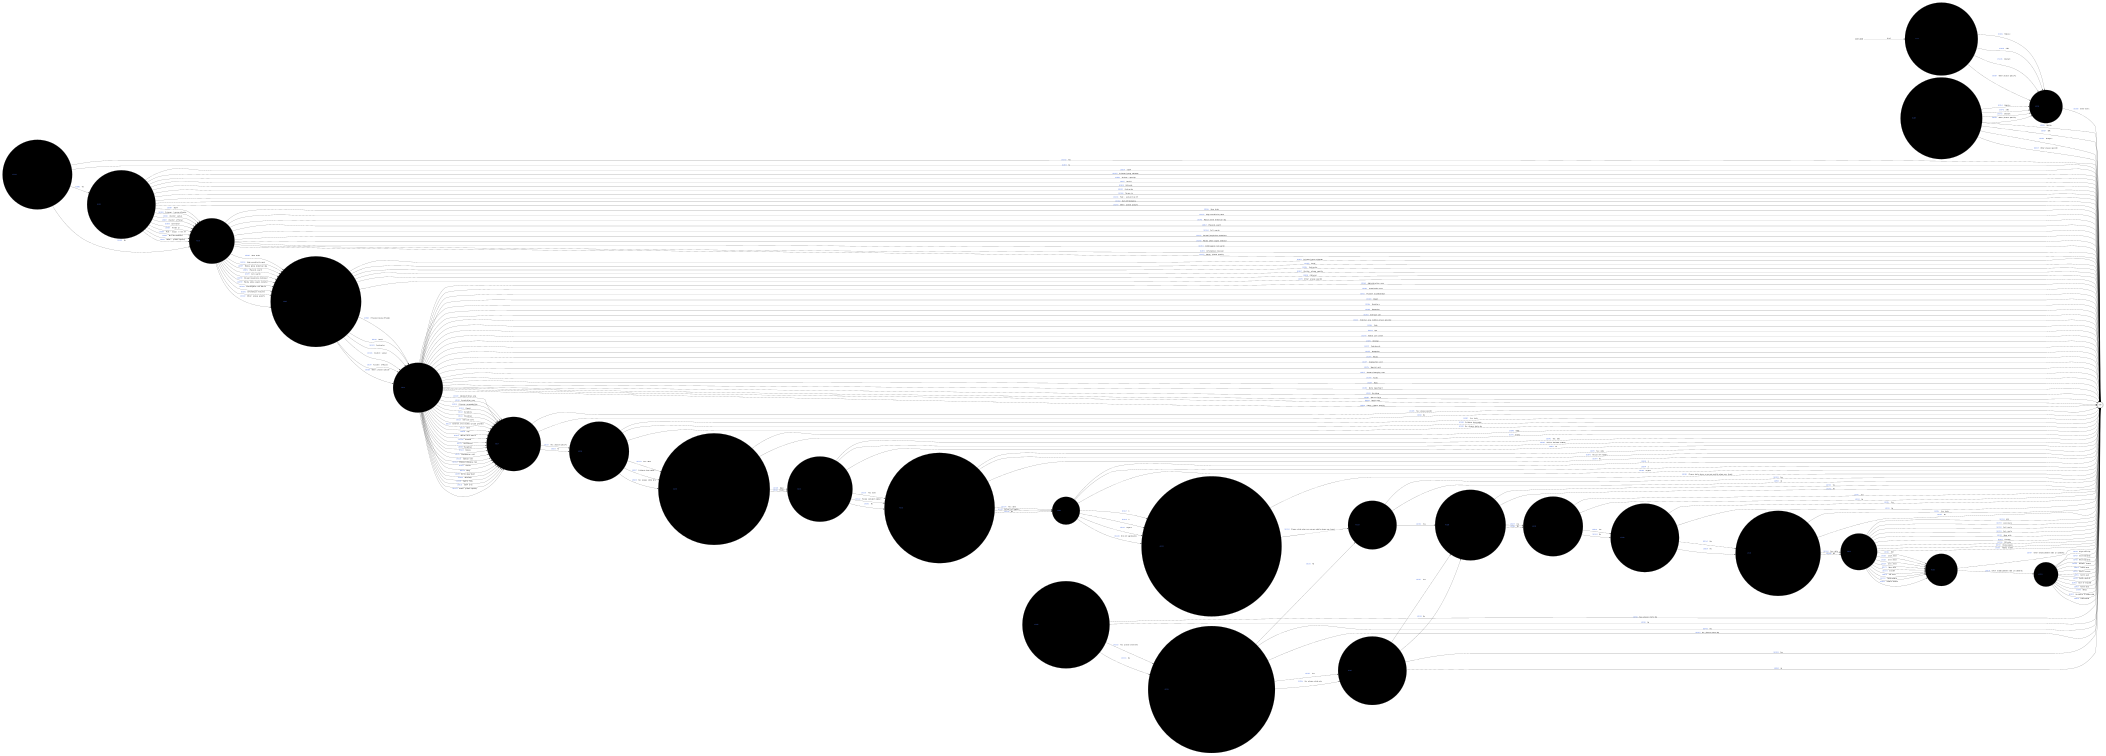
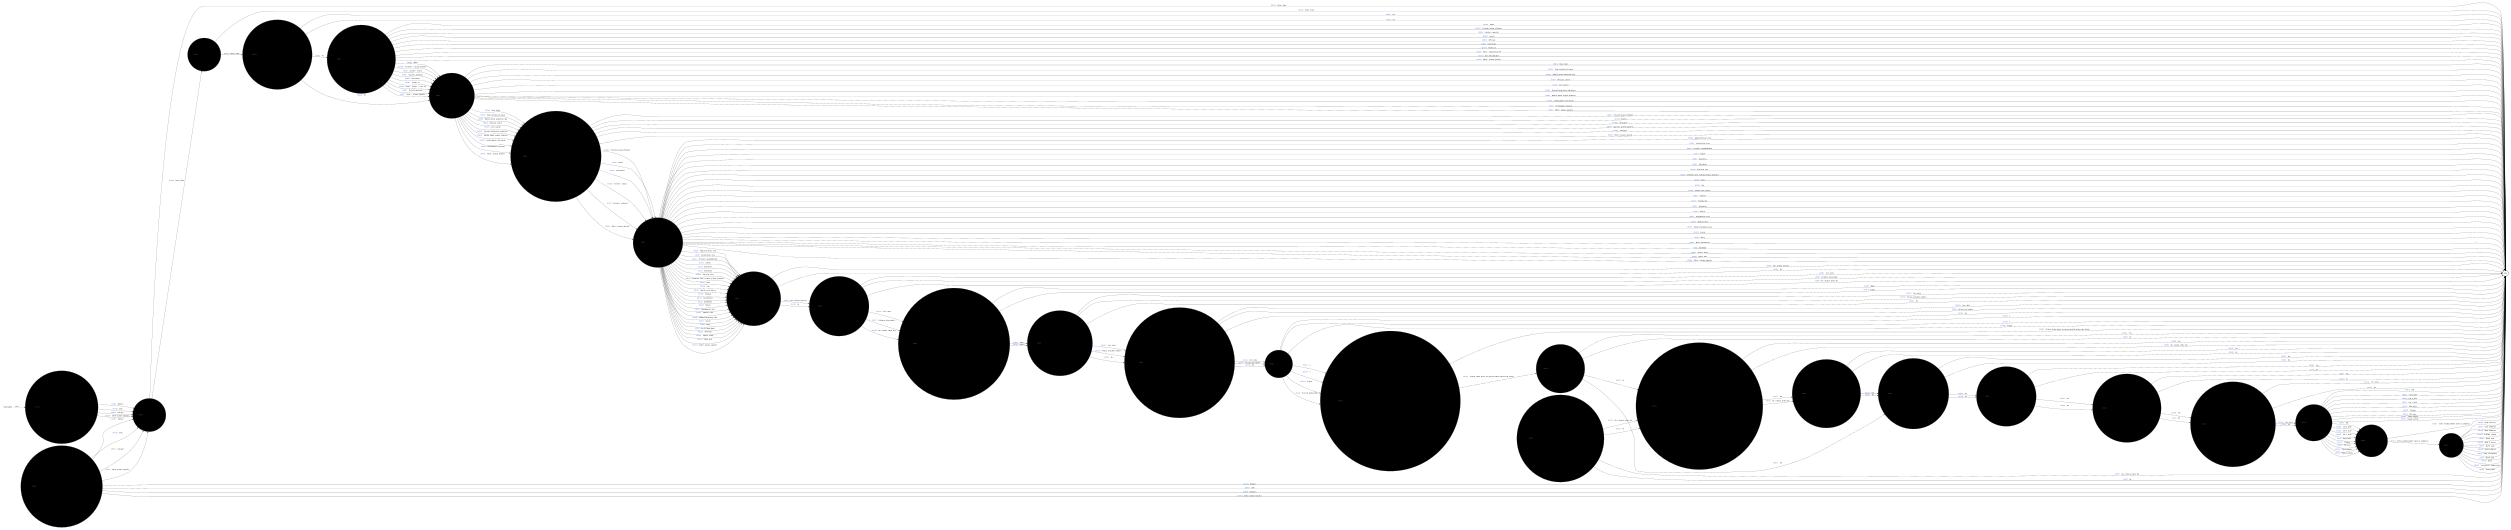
node "45211": added
edge "45226" -> "45224": reversed
